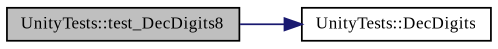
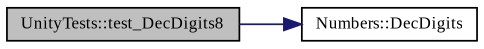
node "UnityTests::DecDigits": label "UnityTests::DecDigits" -> "Numbers::DecDigits"
